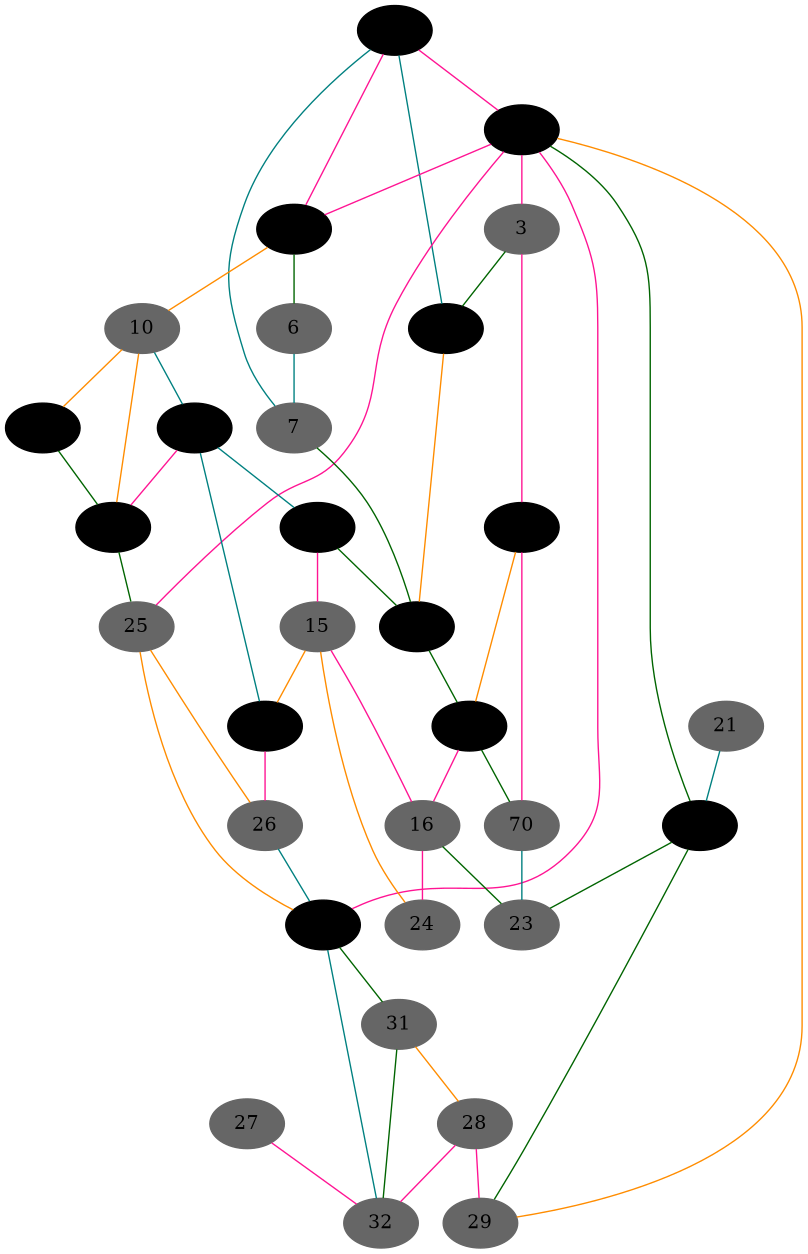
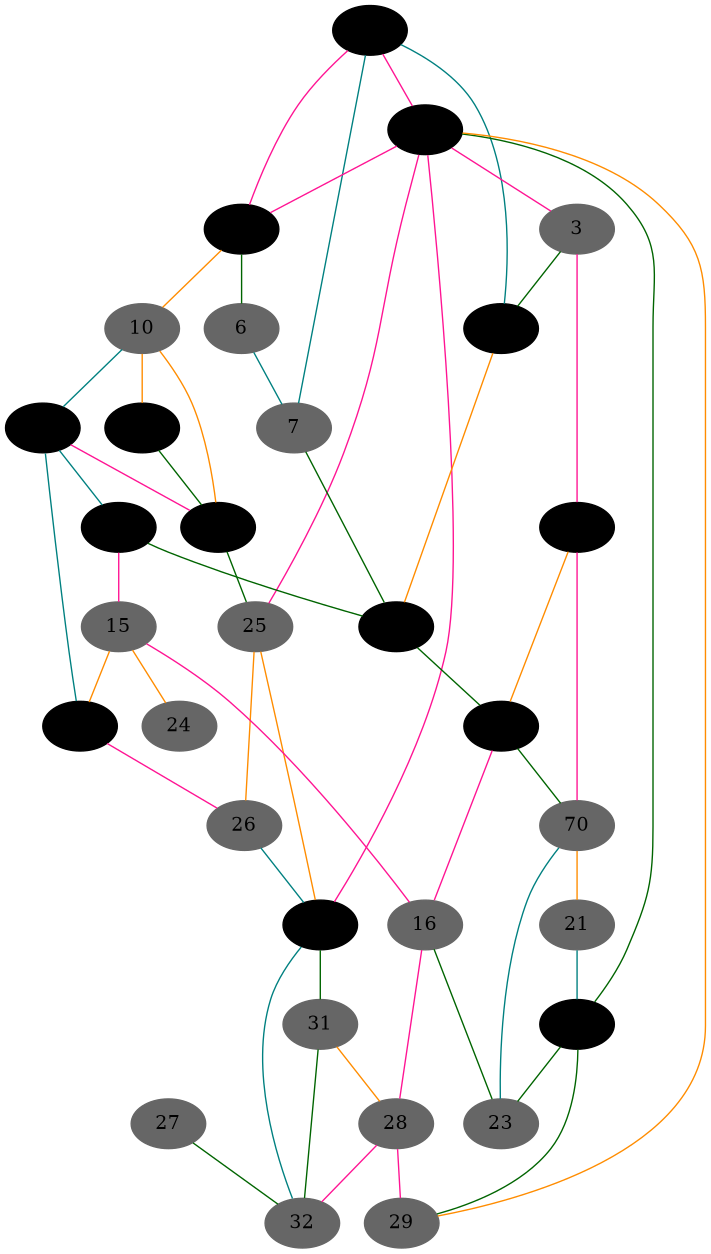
edge "16" -- "24": now "16" -- "28"
edge "70" -- "21": added
edge "27" -- "32": color deeppink -> darkgreen
